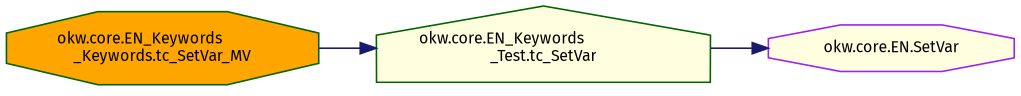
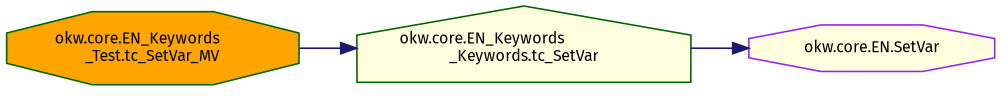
node "okw.core.EN_Keywords _Keywords.tc_SetVar_MV": label "okw.core.EN_Keywords _Keywords.tc_SetVar_MV" -> "okw.core.EN_Keywords _Test.tc_SetVar_MV"
node "okw.core.EN_Keywords _Test.tc_SetVar": label "okw.core.EN_Keywords _Test.tc_SetVar" -> "okw.core.EN_Keywords _Keywords.tc_SetVar"
